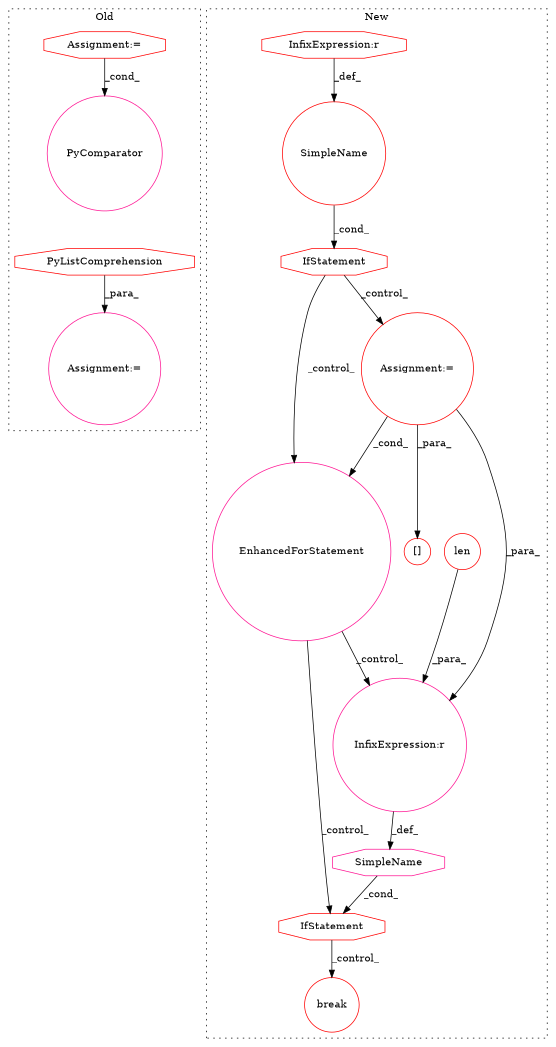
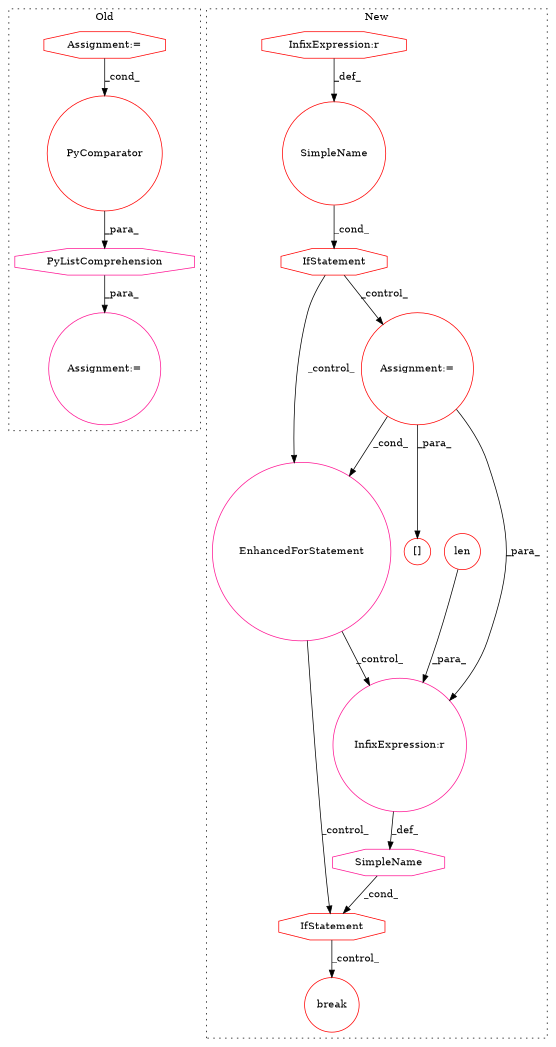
node "PyComparator": color deeppink -> red
edge "PyComparator" -> "PyListComprehension": added, label "_para_"
node "PyListComprehension": color red -> deeppink
